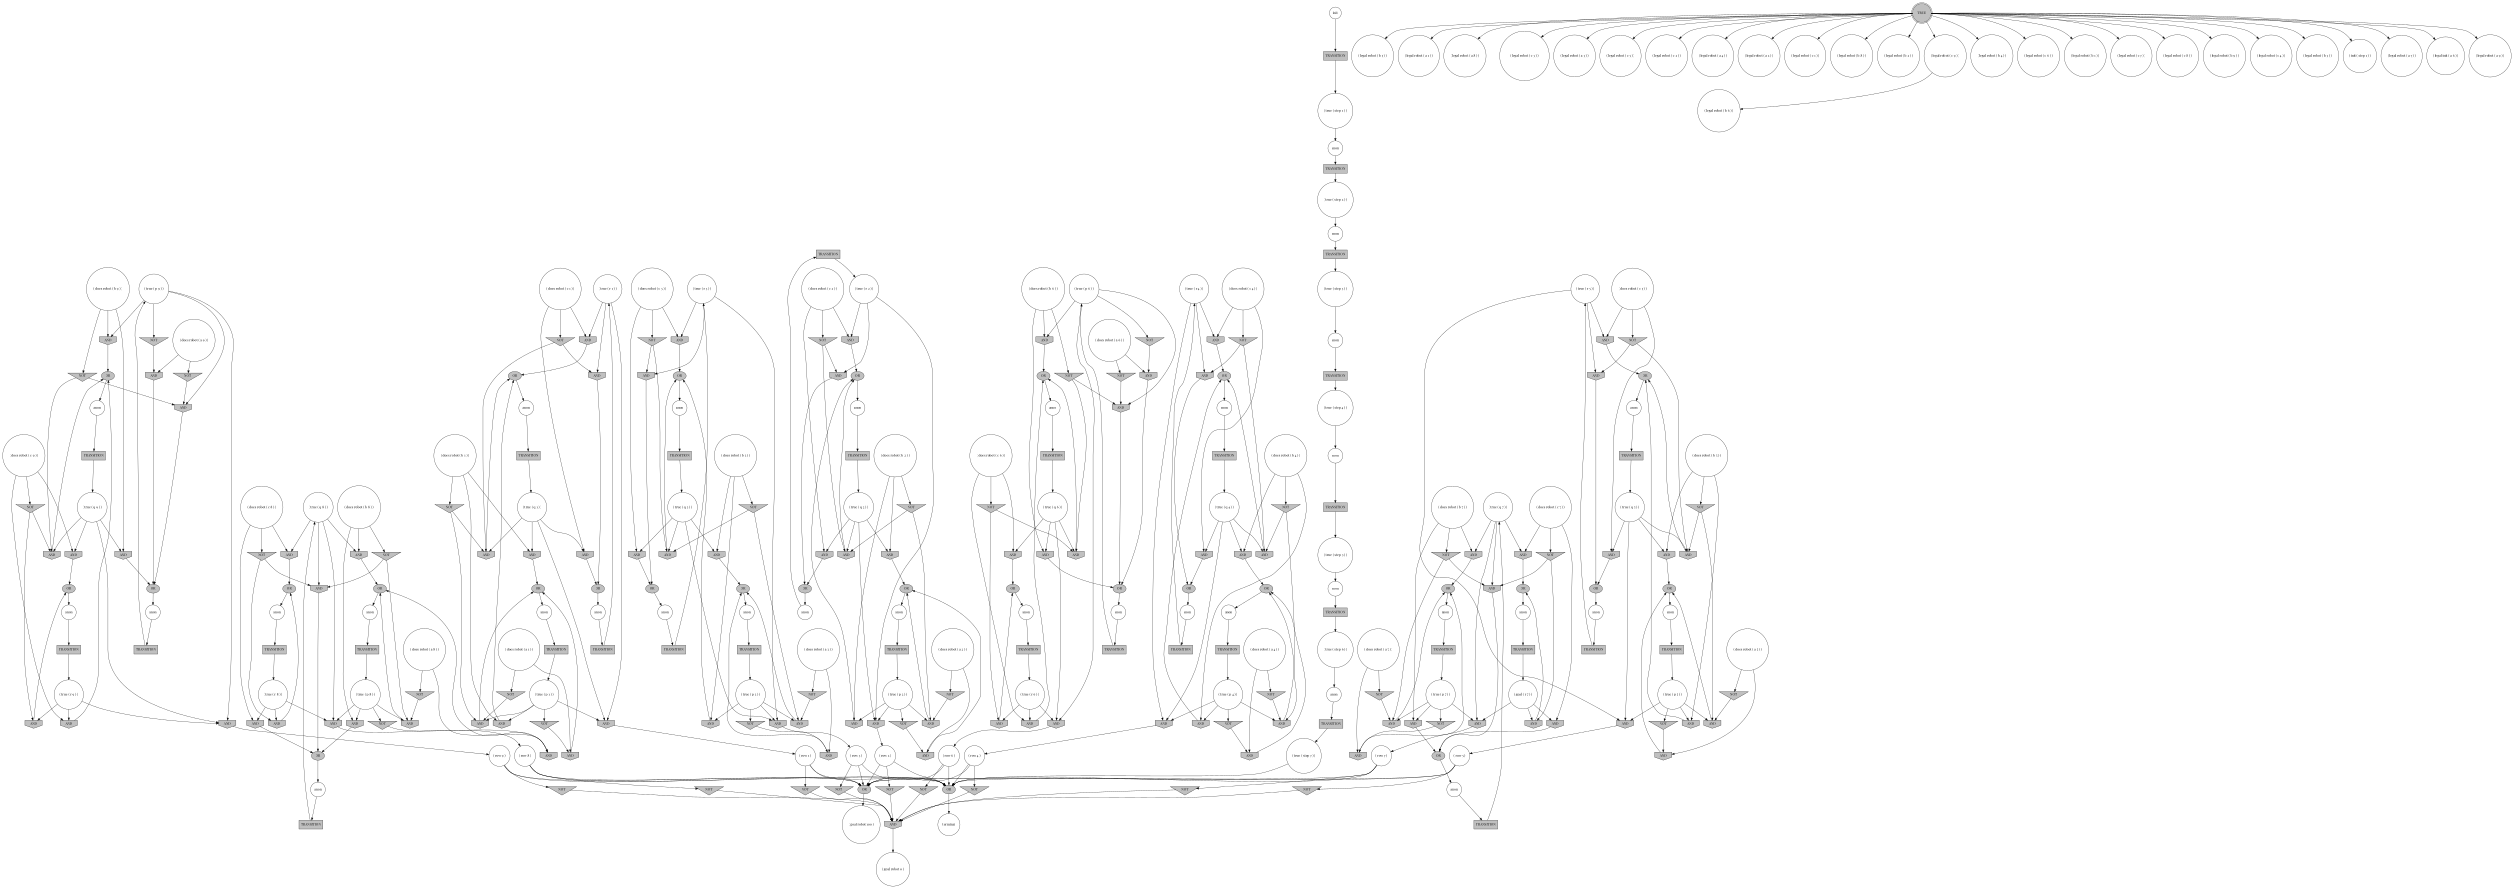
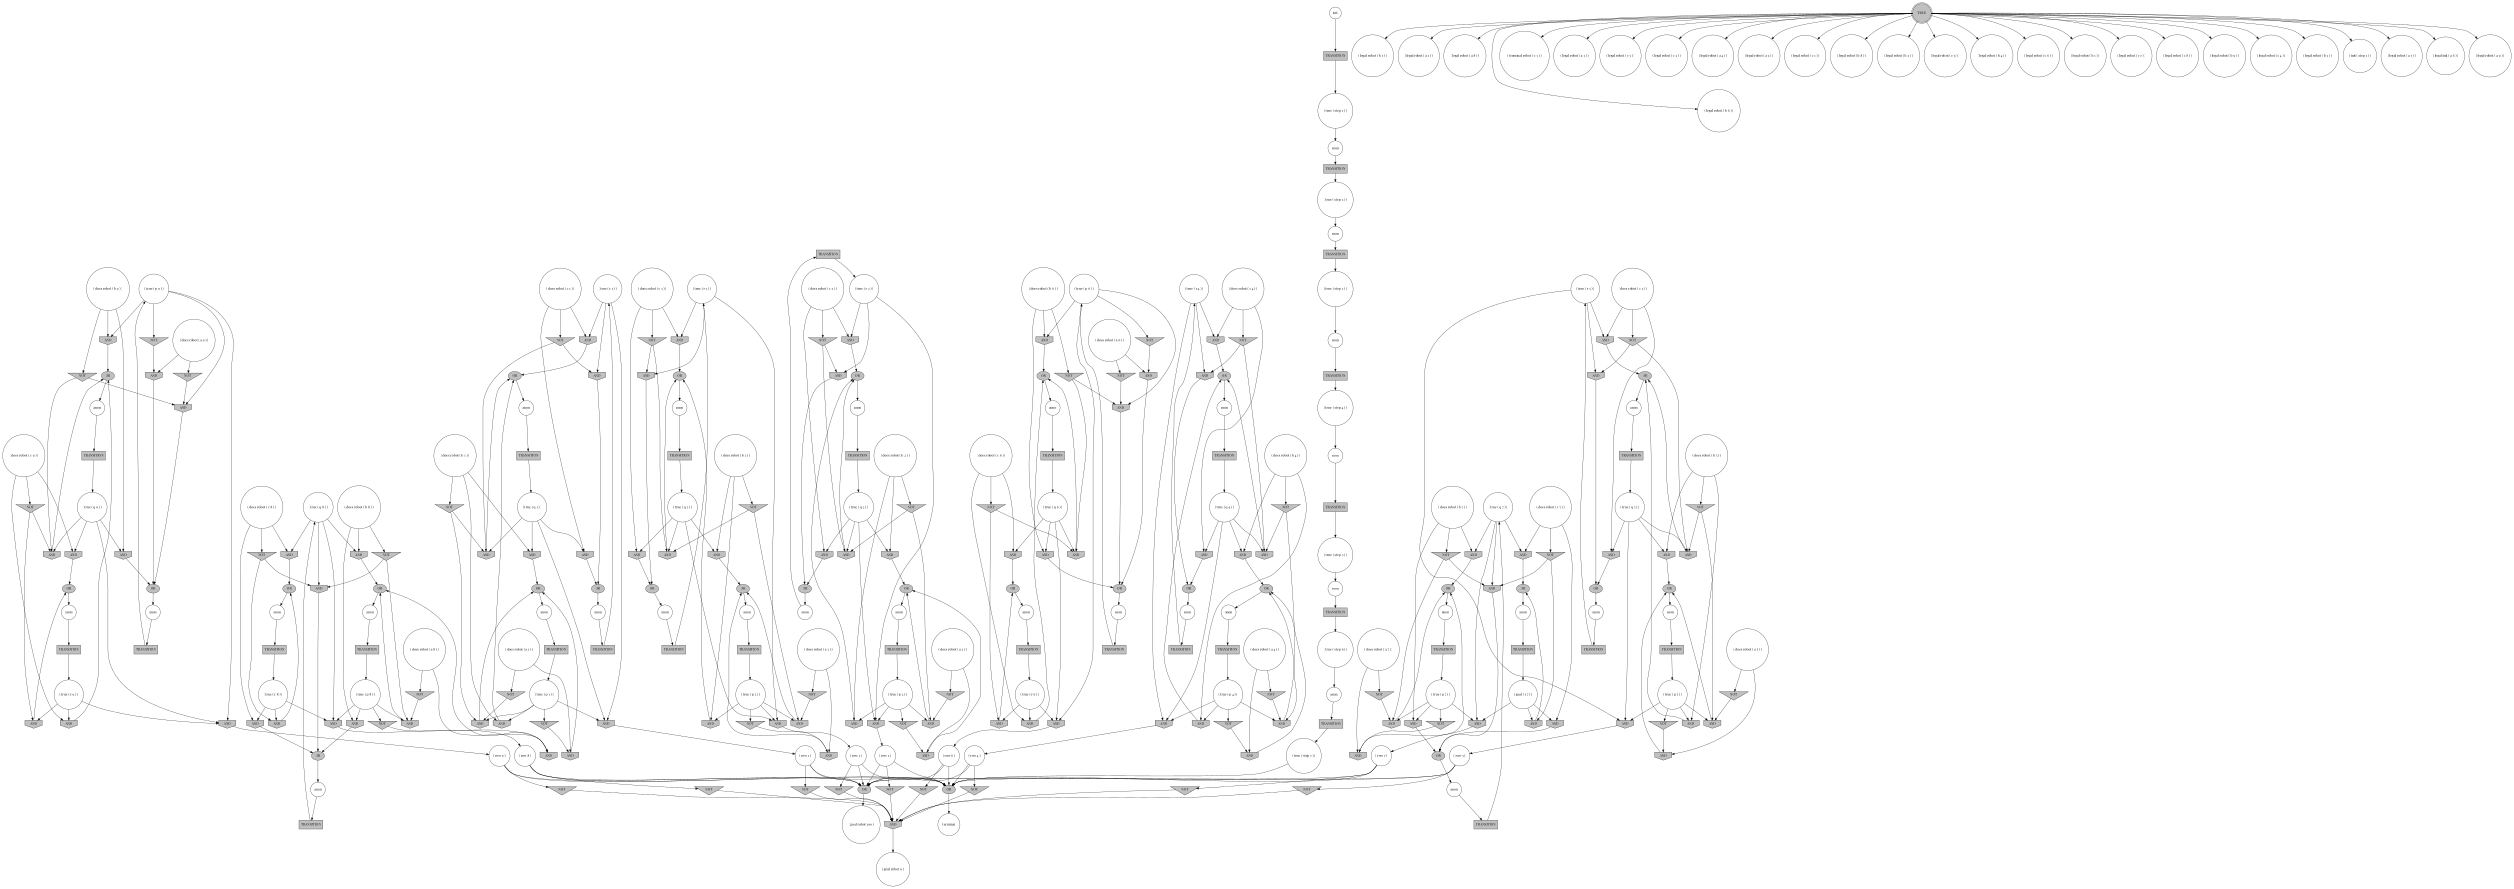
node "( legal robot ( c 3 ) )": label "( legal robot ( c 3 ) )" -> "( terminal robot ( c 3 ) )"
edge "( legal robot ( c 9 ) )" -> "( legal robot ( b 6 ) )": now "TRUE" -> "( legal robot ( b 6 ) )"
